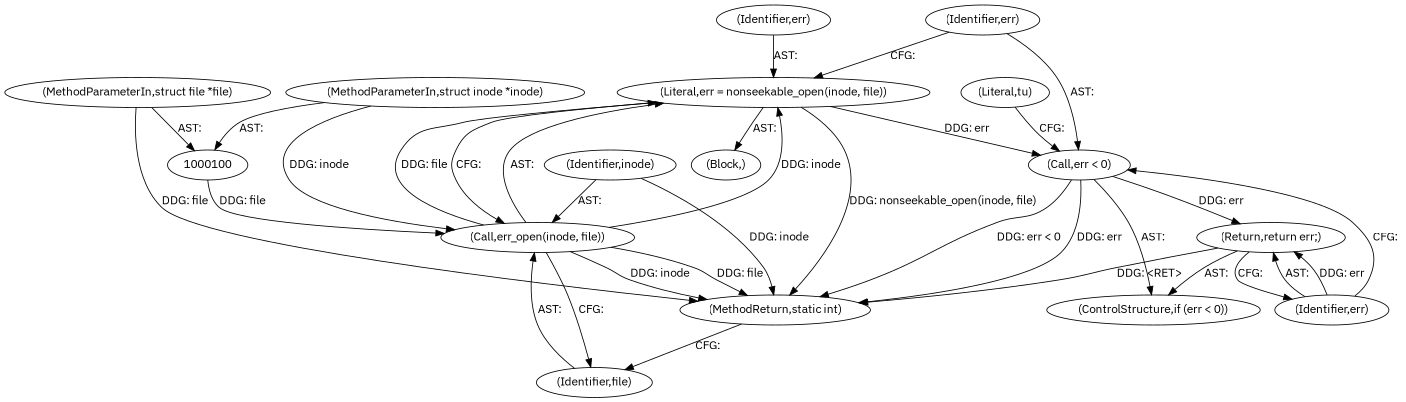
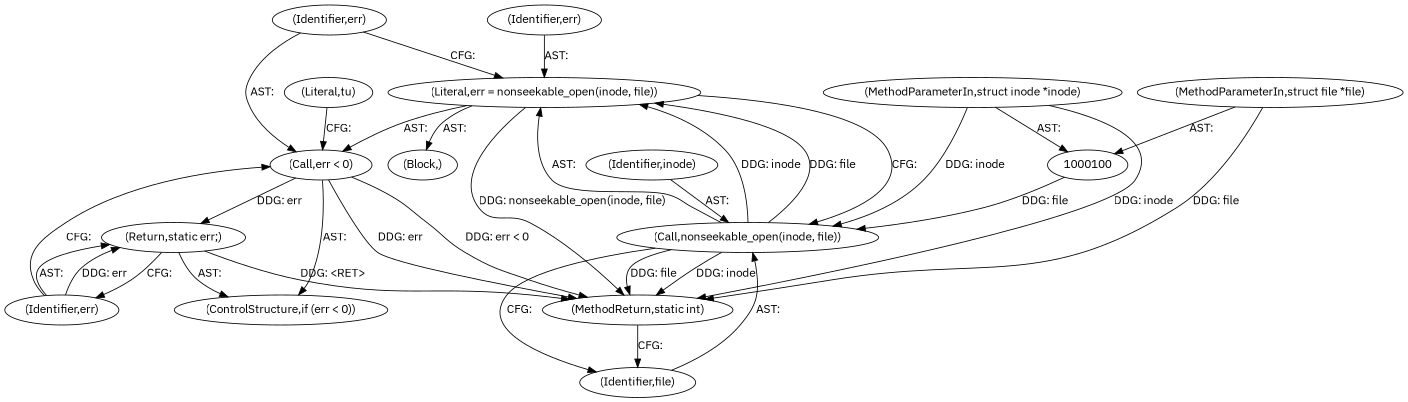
edge "(Literal,err = nonseekable_open(inode, file))" -> "(Call,err < 0)": label "DDG: err" -> "AST: "
edge "(Identifier,inode)" -> "(MethodReturn,static int)": now "(MethodParameterIn,struct inode *inode)" -> "(MethodReturn,static int)"
node "(Call,err_open(inode, file))": label "(Call,err_open(inode, file))" -> "(Call,nonseekable_open(inode, file))"
node "(Return,return err;)": label "(Return,return err;)" -> "(Return,static err;)"
